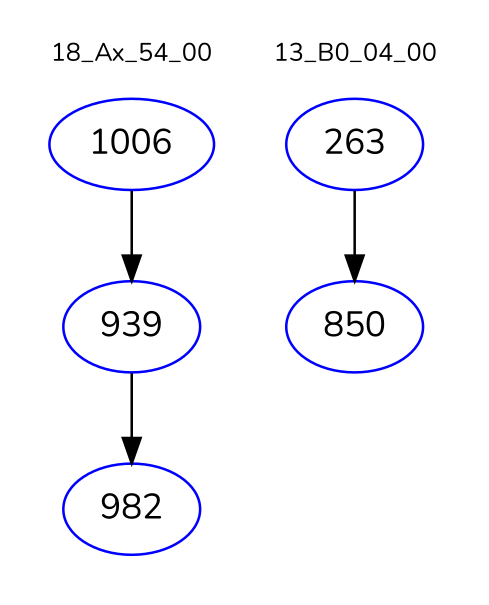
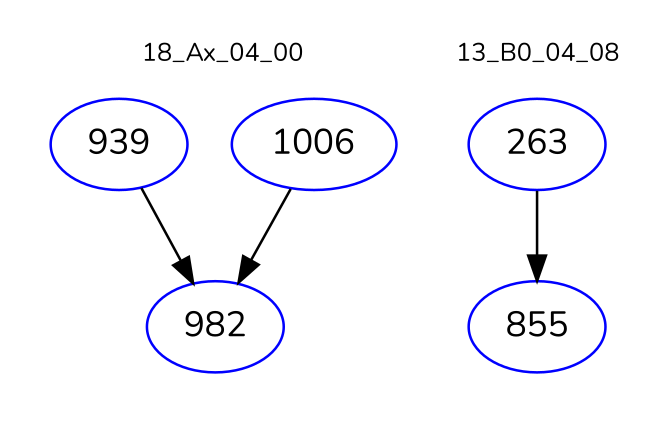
cluster "18_Ax_54_00": label "18_Ax_54_00" -> "18_Ax_04_00"
cluster "13_B0_04_00": label "13_B0_04_00" -> "13_B0_04_08"
edge "1006" -> "939": now "1006" -> "982"
node "850": label "850" -> "855"
